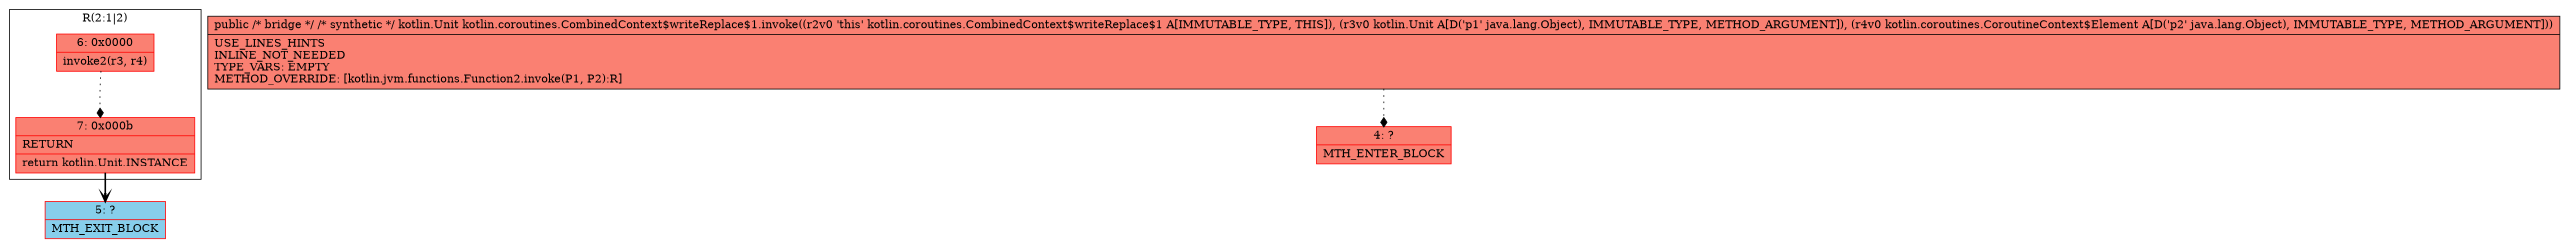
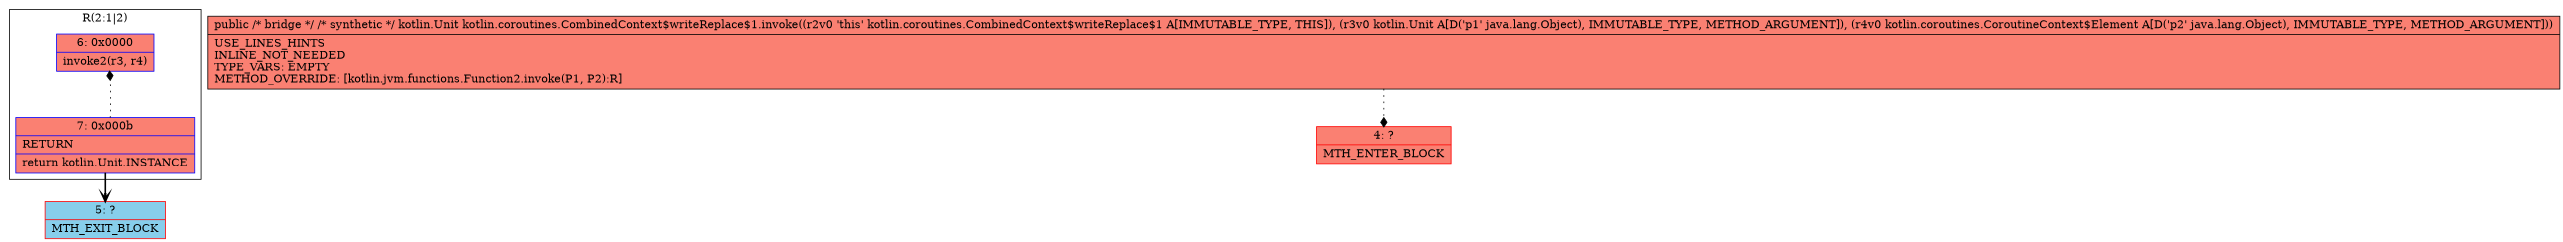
node "6: 0x0000": color red -> blue
edge "6: 0x0000" -> "7: 0x000b": reversed
node "7: 0x000b": color red -> blue
